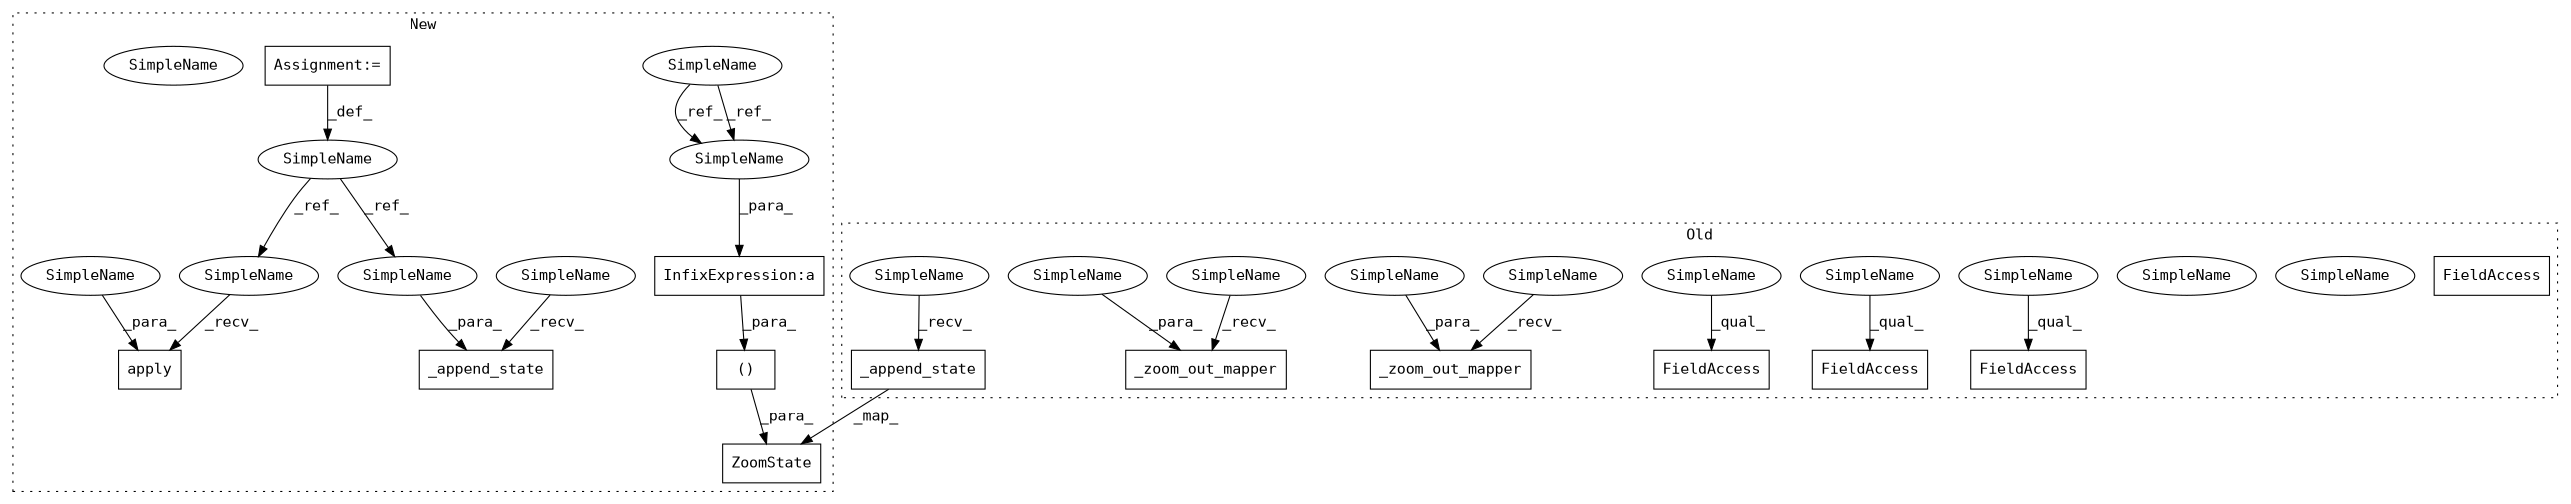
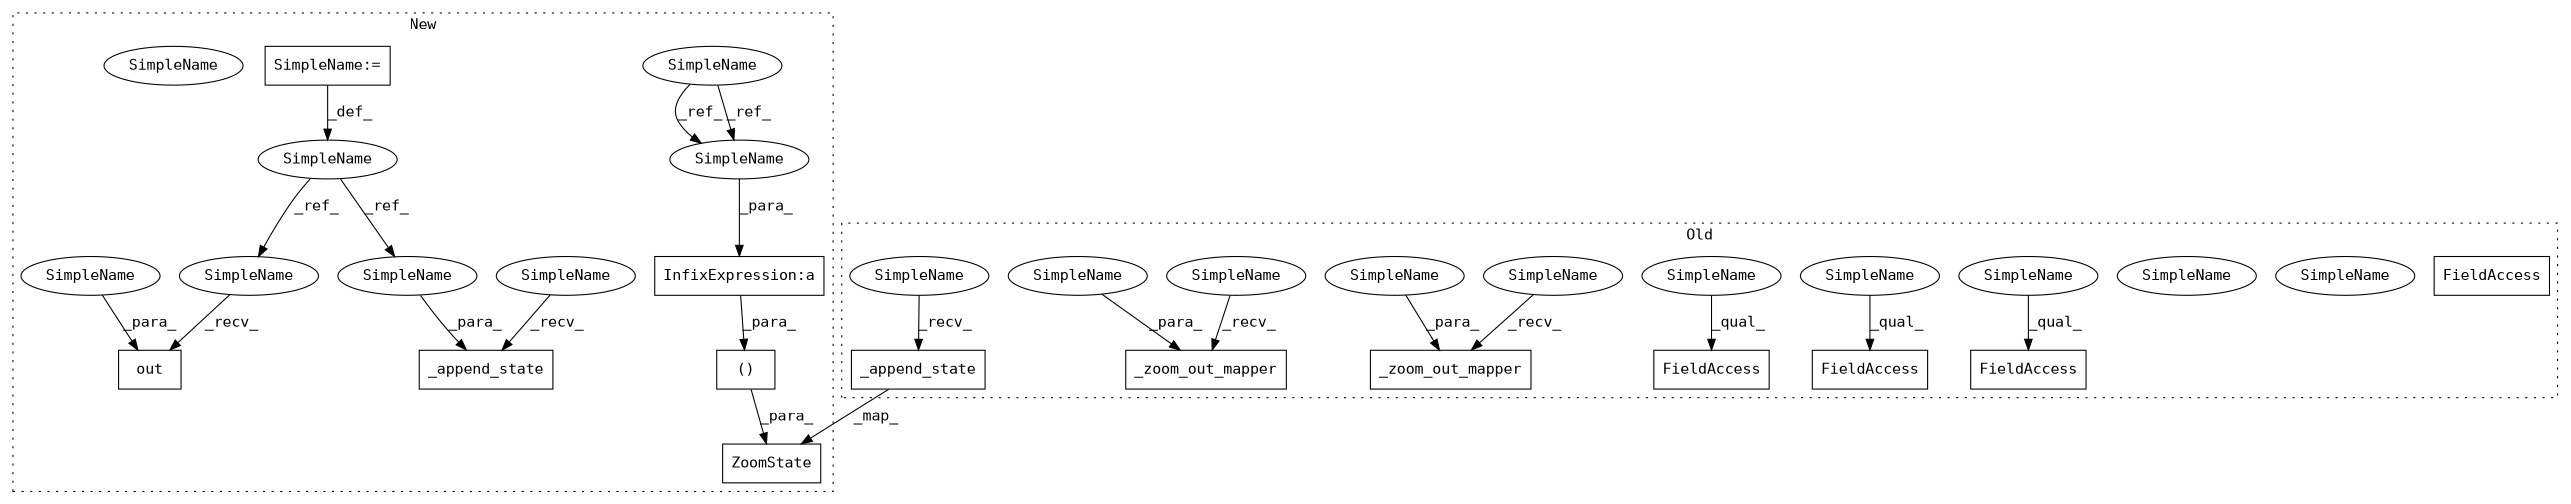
node "Assignment:=": label "Assignment:=" -> "SimpleName:="
node "apply": label "apply" -> "out"
